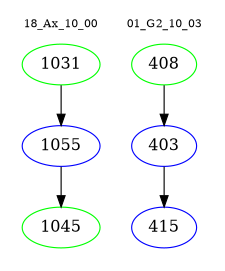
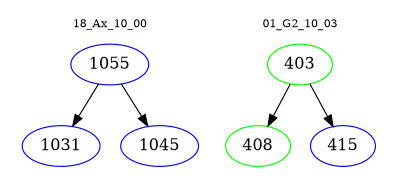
node "1031": color green -> blue
edge "1031" -> "1055": reversed
edge "408" -> "403": reversed
node "403": color blue -> green
node "1045": color green -> blue
